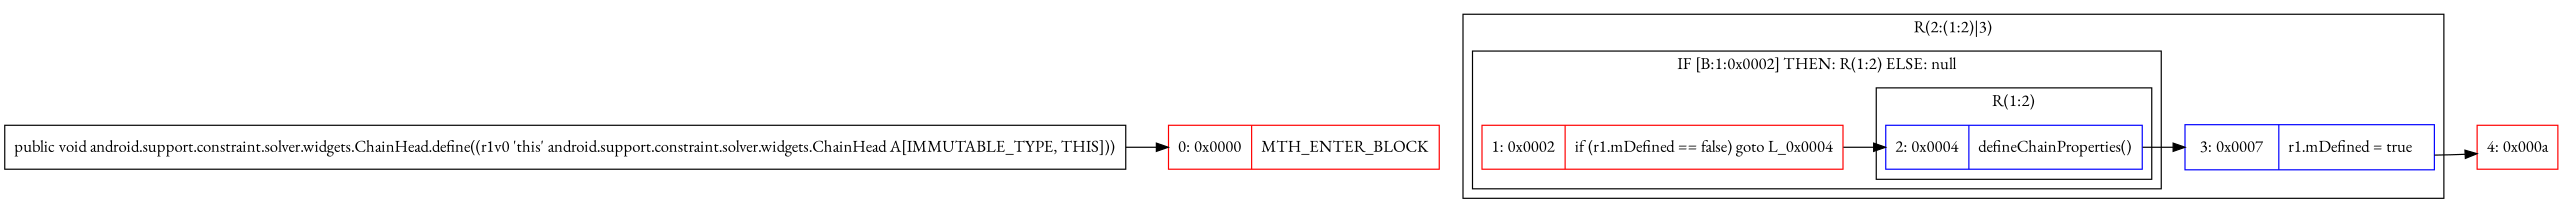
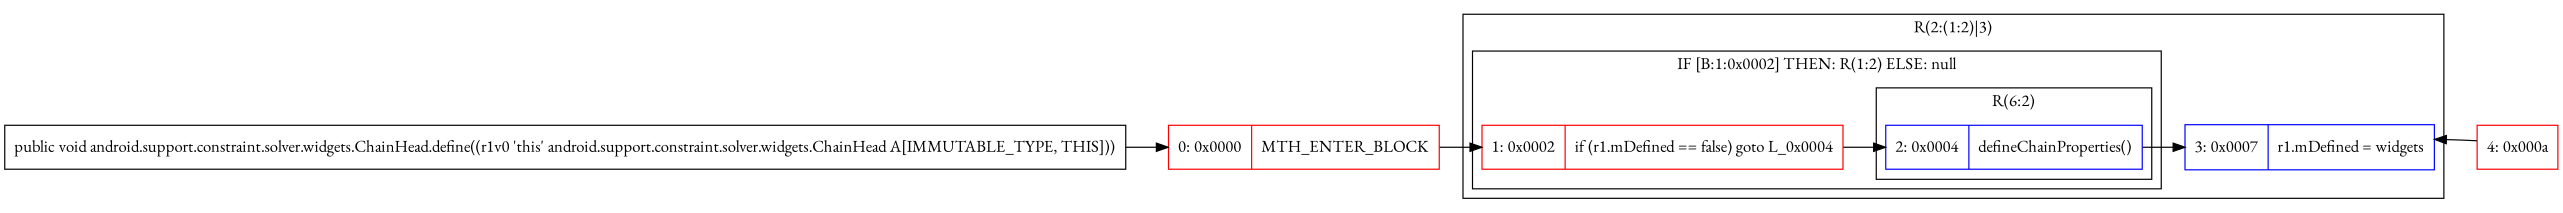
cluster "R(1:2)": label "R(1:2)" -> "R(6:2)"
edge "0: 0x0000" -> "1: 0x0002": added
node "3: 0x0007": text "r1.mDefined = true" -> "r1.mDefined = widgets"
edge "3: 0x0007" -> "4: 0x000a": reversed
